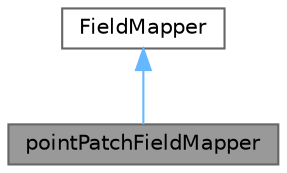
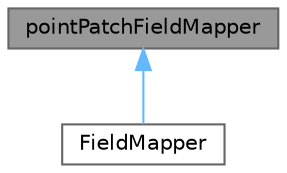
edge "pointPatchFieldMapper" -> "FieldMapper": reversed
